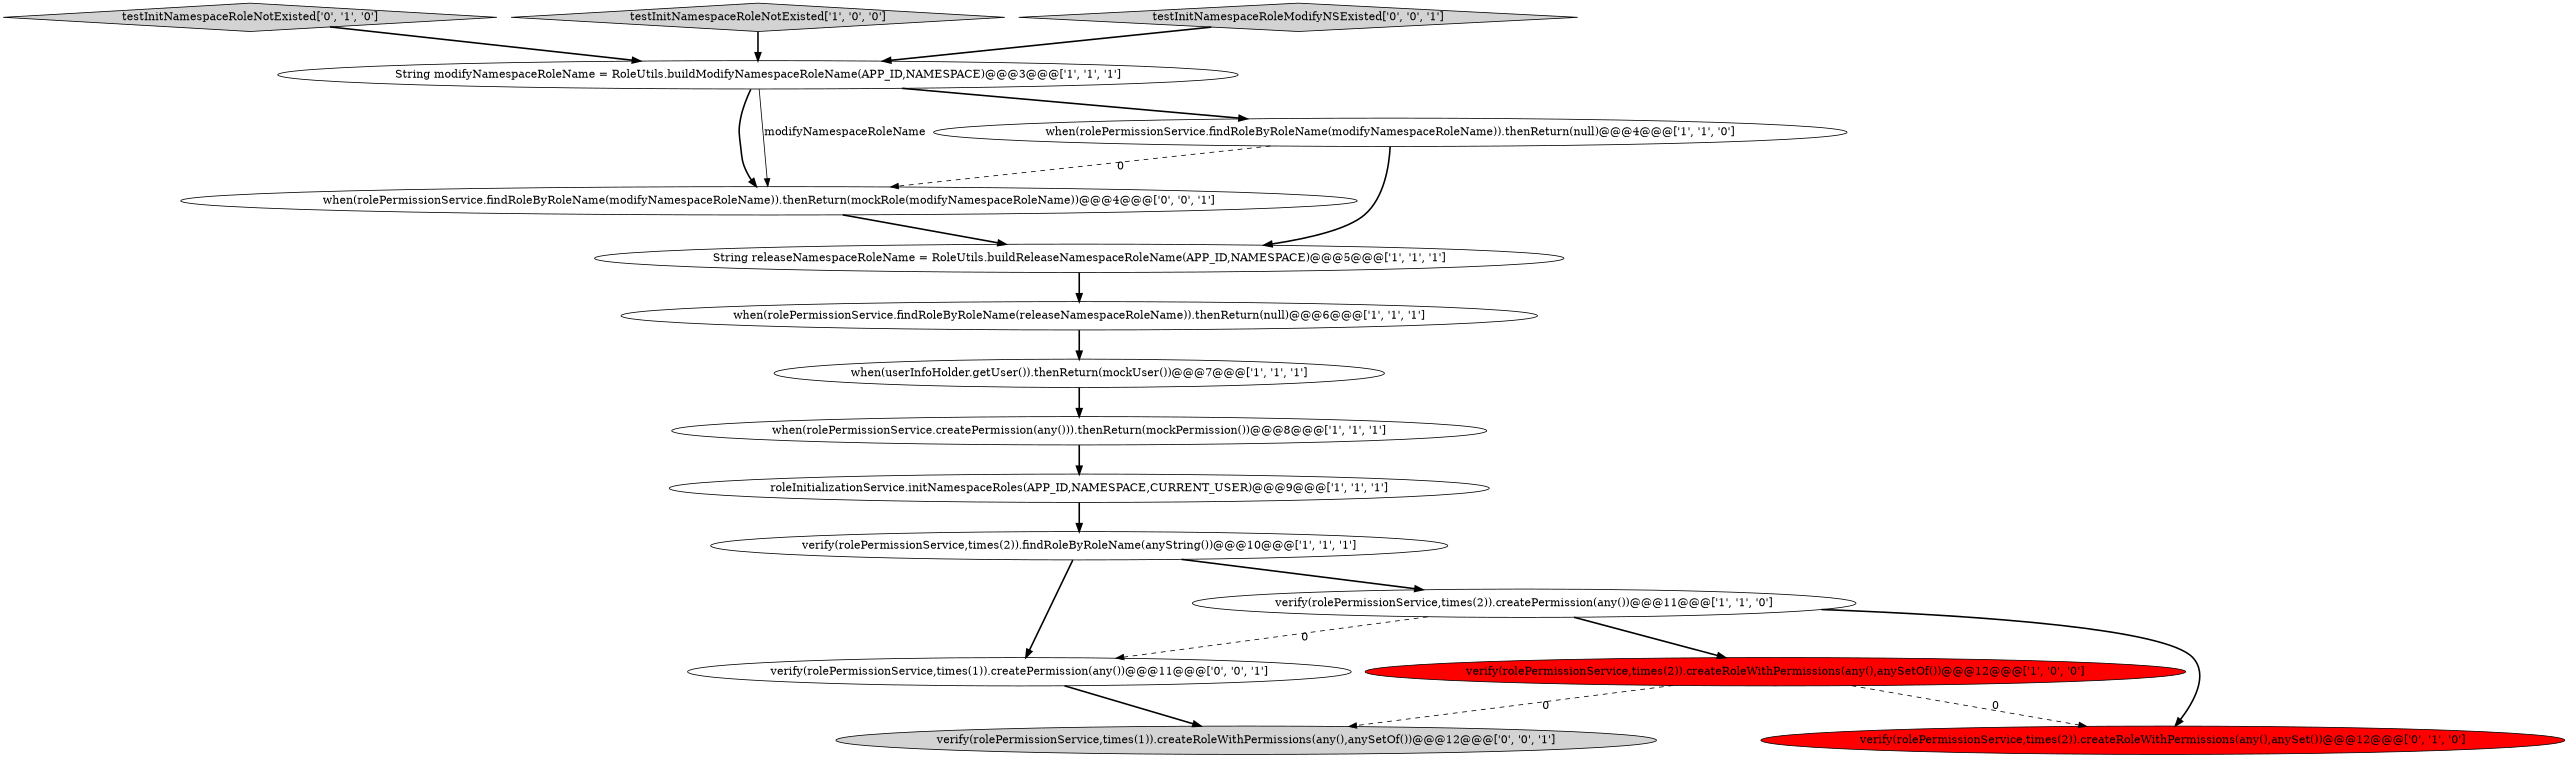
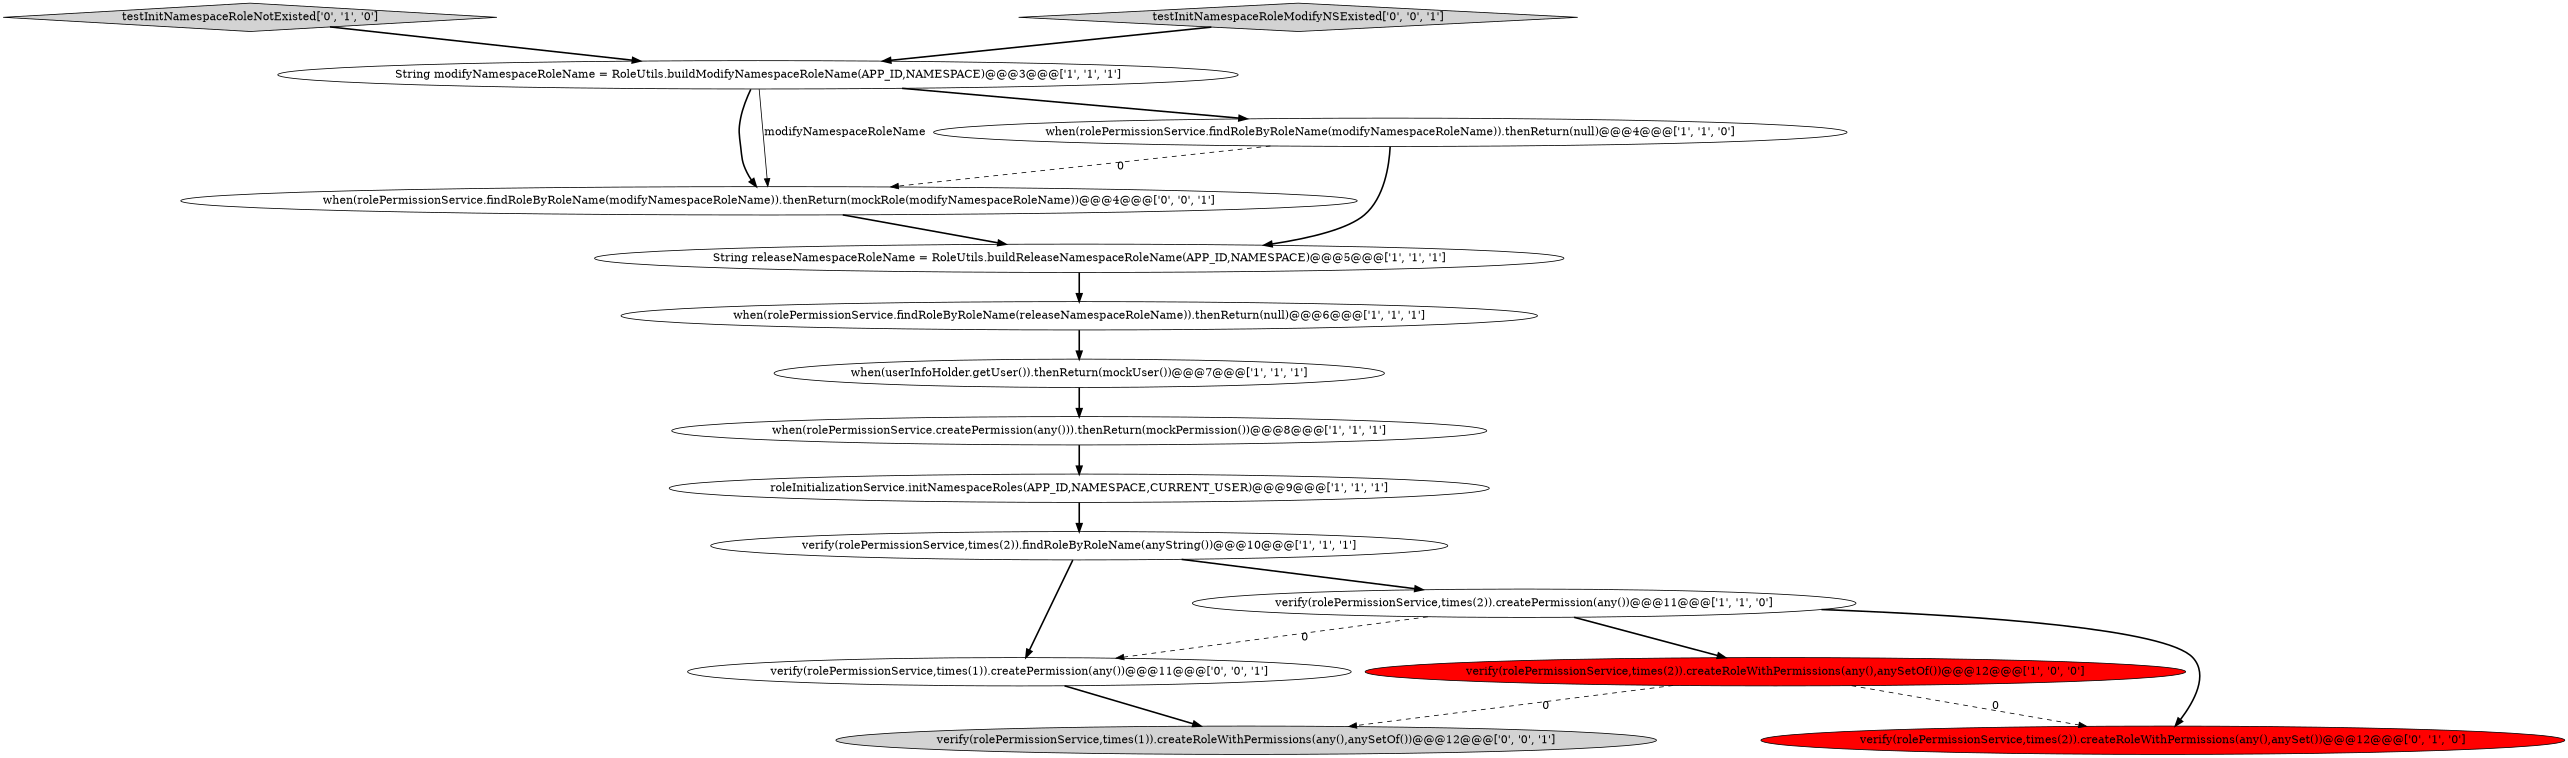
node "testInitNamespaceRoleNotExisted['1', '0', '0']": removed
